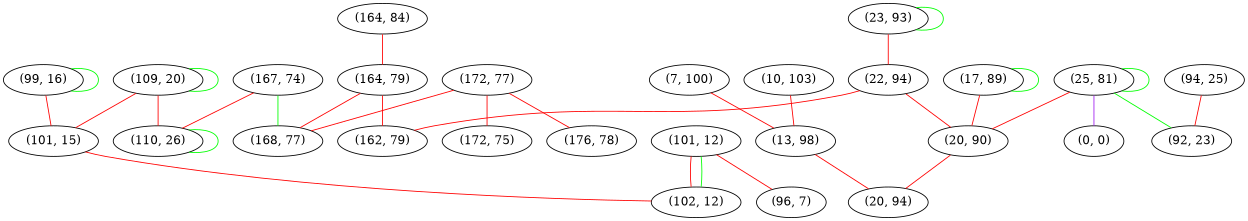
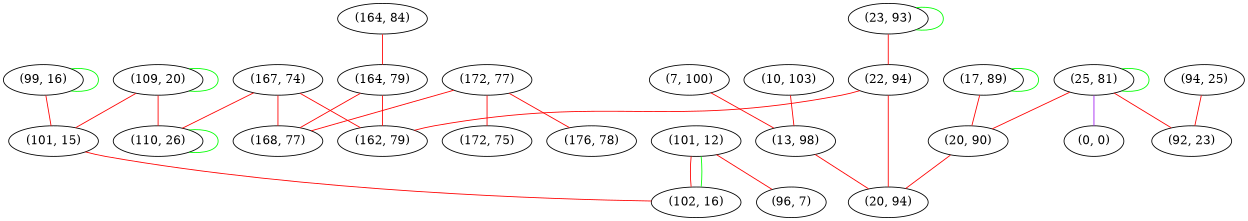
edge "(167, 74)" -- "(162, 79)": added
edge "(25, 81)" -- "(92, 23)": color green -> red
edge "(167, 74)" -- "(168, 77)": color green -> red
edge "(22, 94)" -- "(20, 90)": now "(22, 94)" -- "(20, 94)"
node "(102, 12)": label "(102, 12)" -> "(102, 16)"
